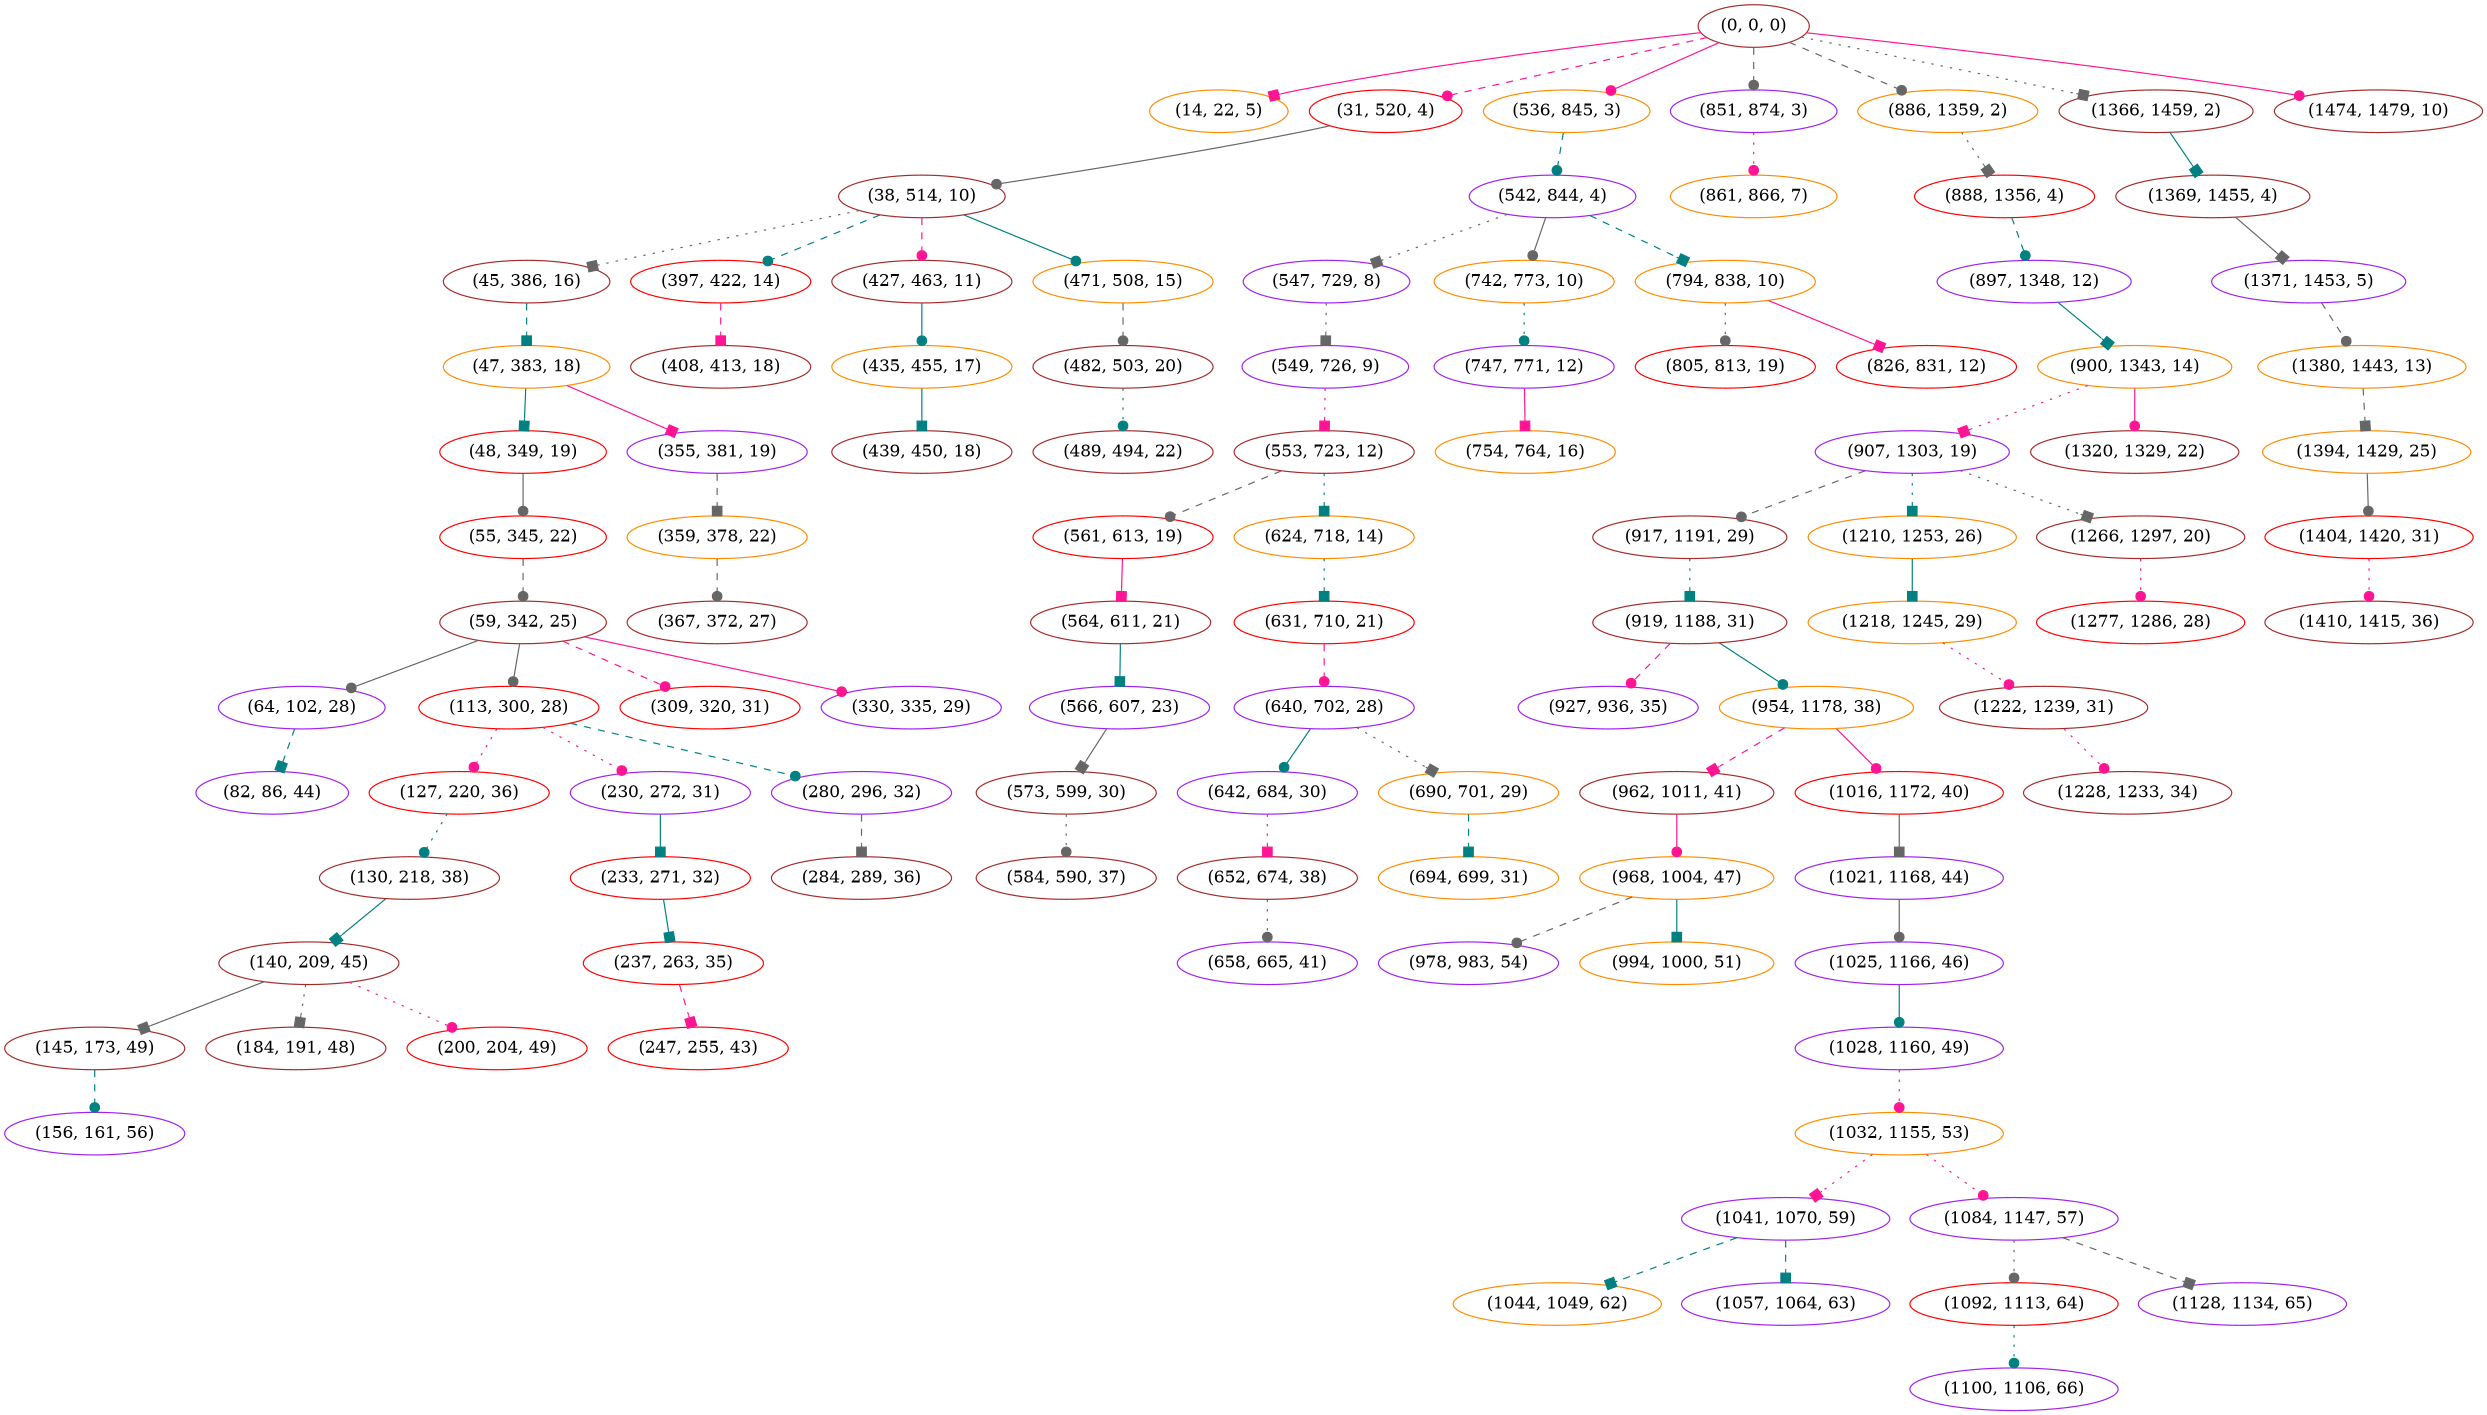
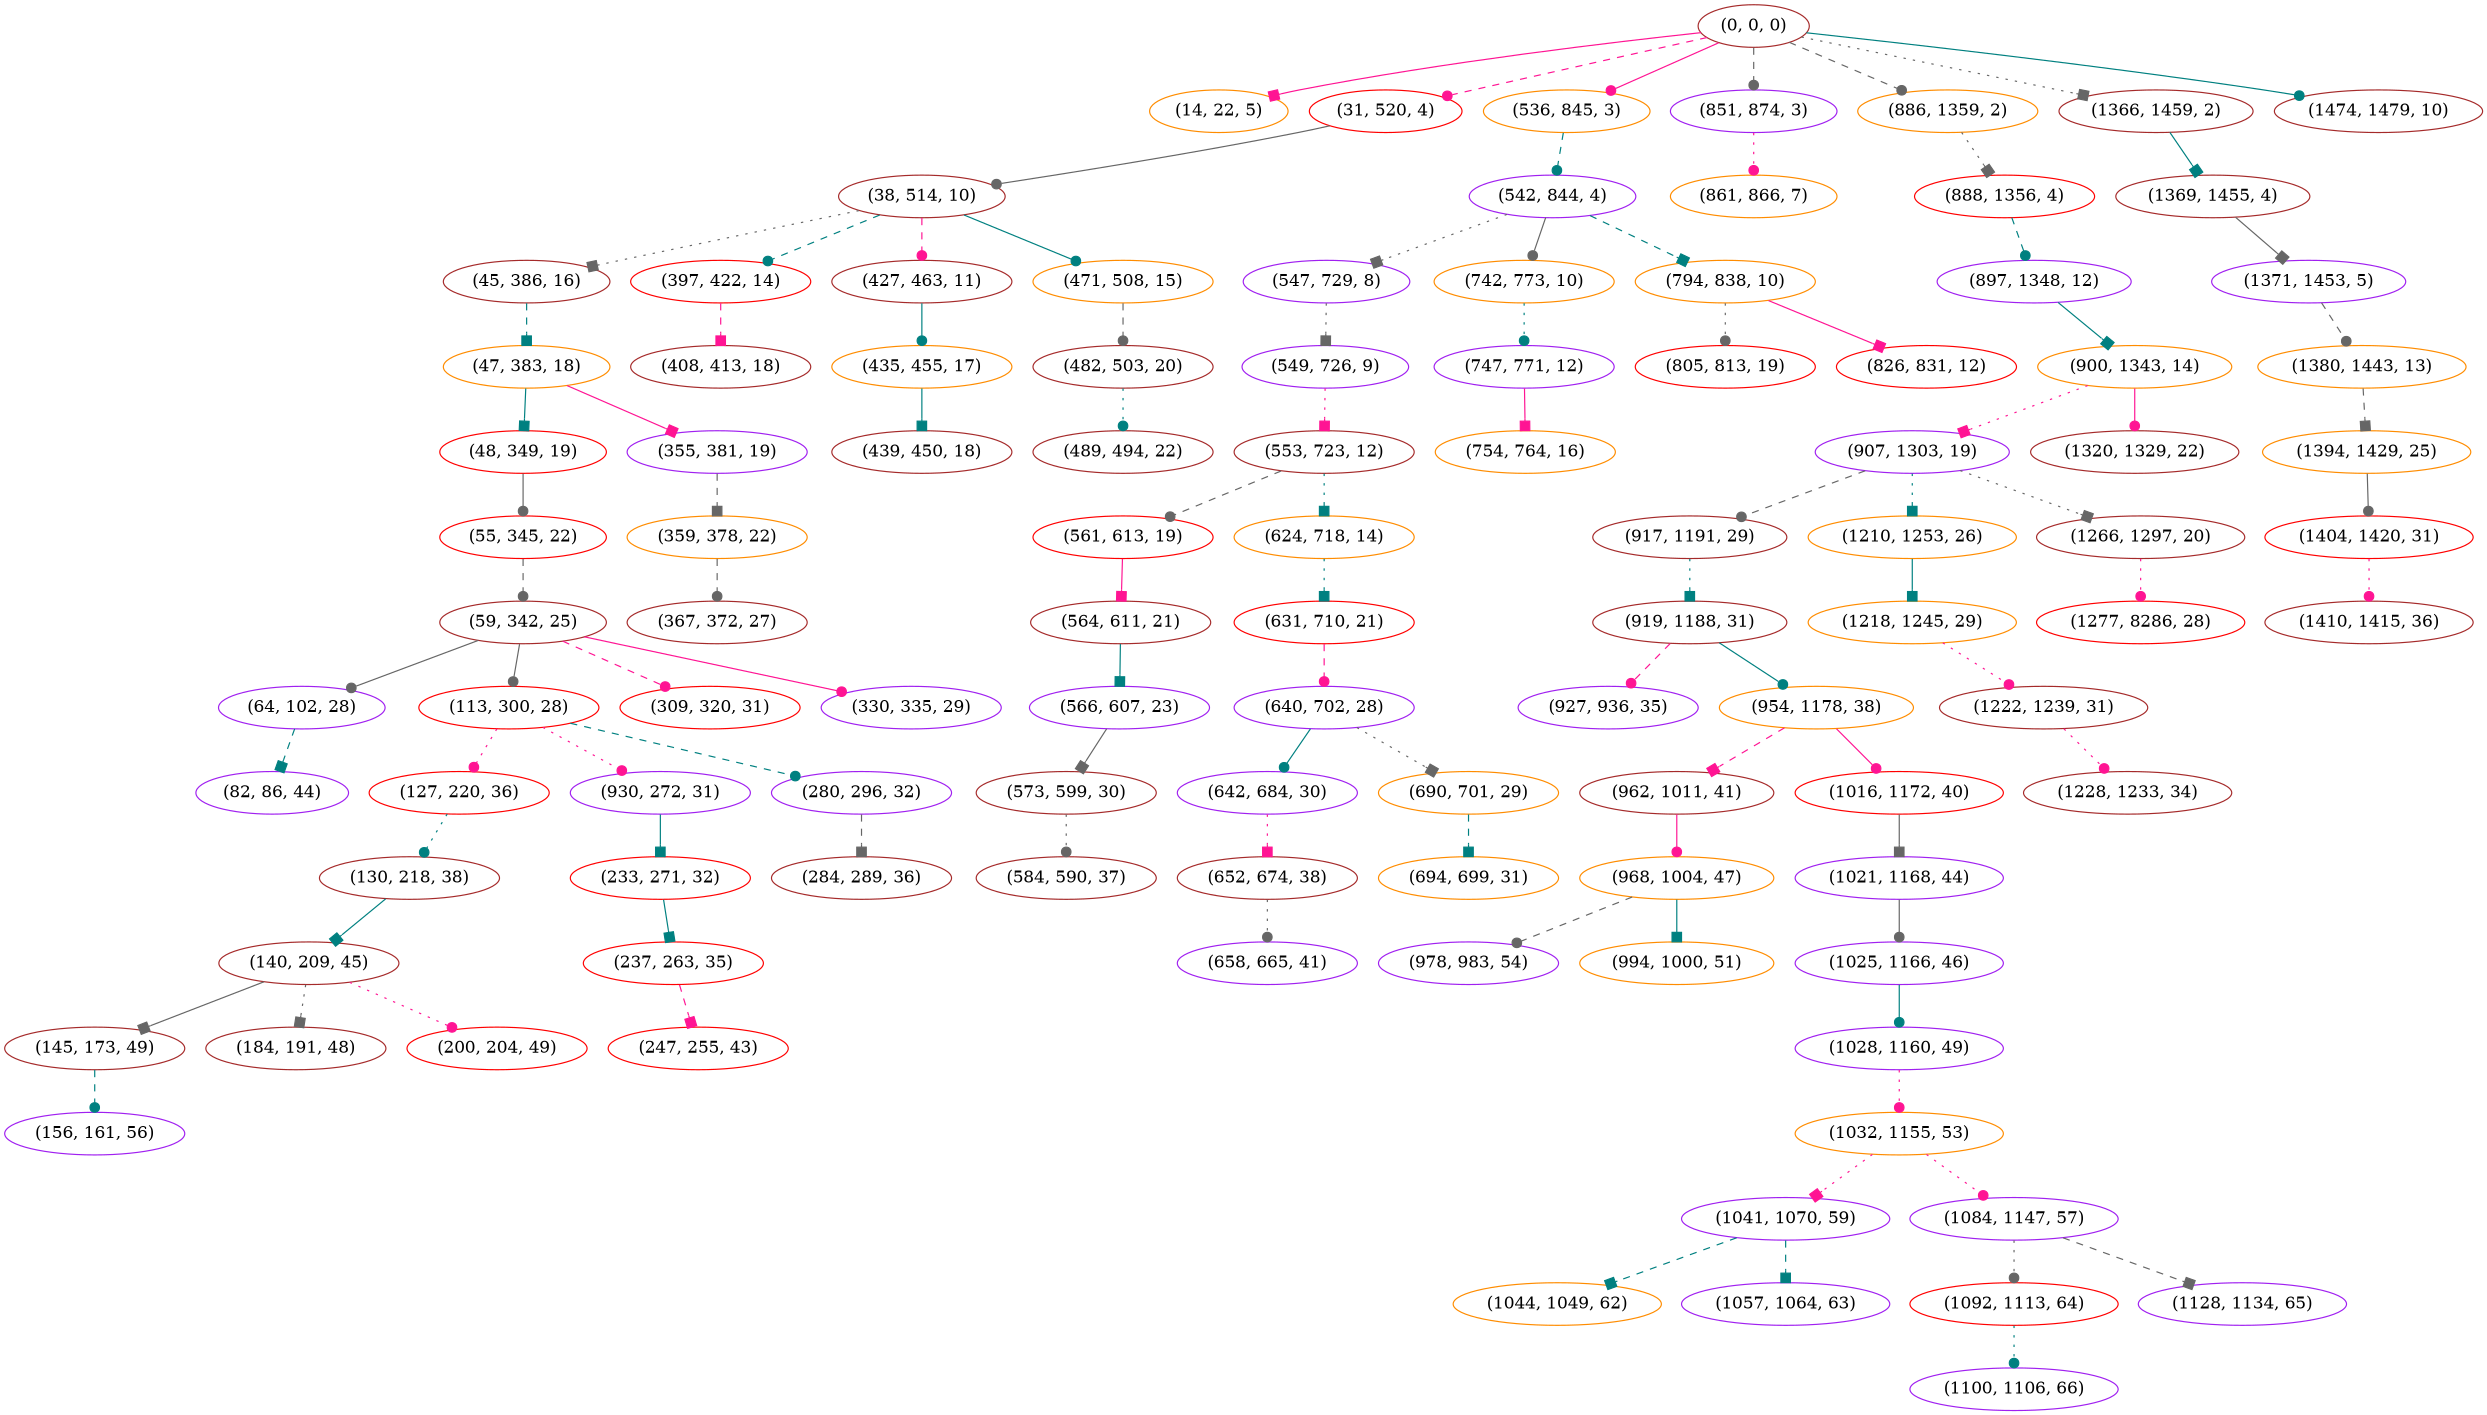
edge "(0, 0, 0)" -> "(1474, 1479, 10)": color deeppink -> teal
node "(1277, 1286, 28)": label "(1277, 1286, 28)" -> "(1277, 8286, 28)"
node "(230, 272, 31)": label "(230, 272, 31)" -> "(930, 272, 31)"
